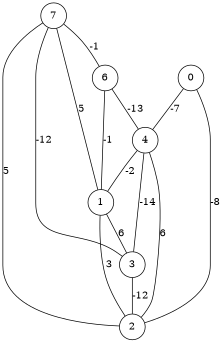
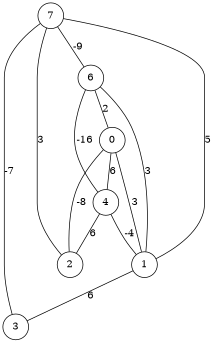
edge "7" -- "6": label "-1" -> "-9"
edge "6" -- "0": added, label "2"
edge "6" -- "4": label "-13" -> "-16"
edge "0" -- "4": label "-7" -> "6"
edge "7" -- "3": label "-12" -> "-7"
edge "6" -- "1": label "-1" -> "3"
edge "7" -- "2": label "5" -> "3"
edge "4" -- "1": label "-2" -> "-4"
edge "4" -- "3": removed, label "-14"
edge "1" -- "2": now "1" -- "0"
edge "3" -- "2": removed, label "-12"
